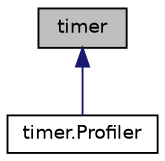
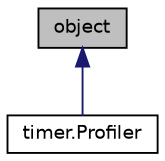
node "timer": label "timer" -> "object"
